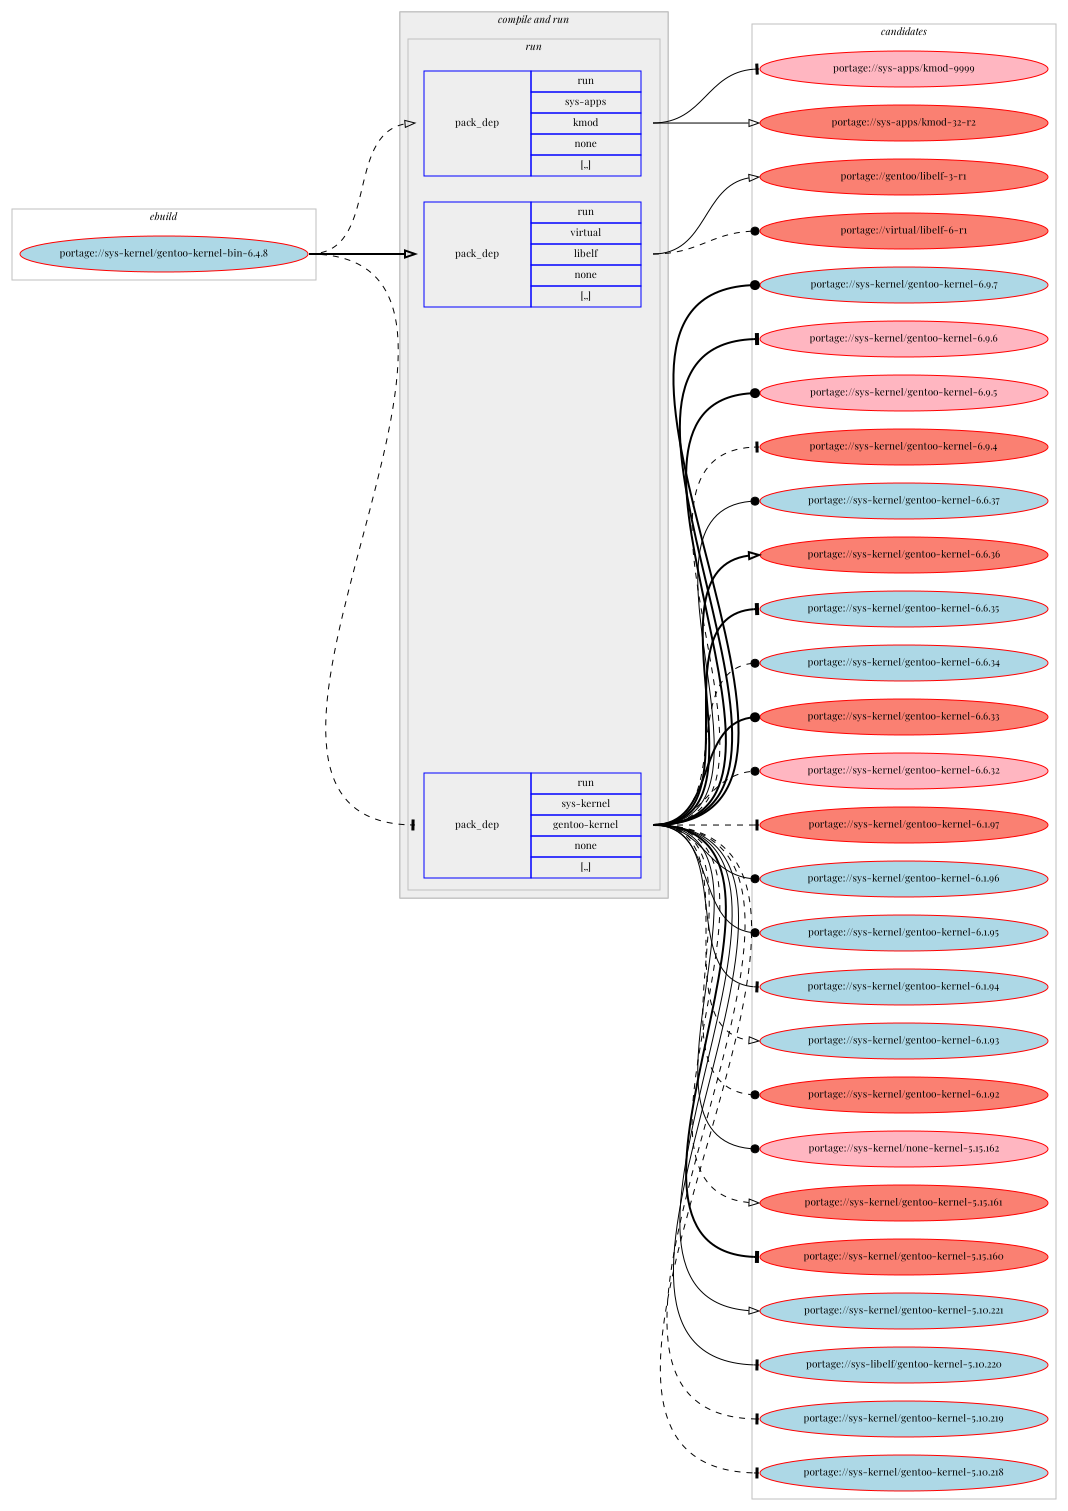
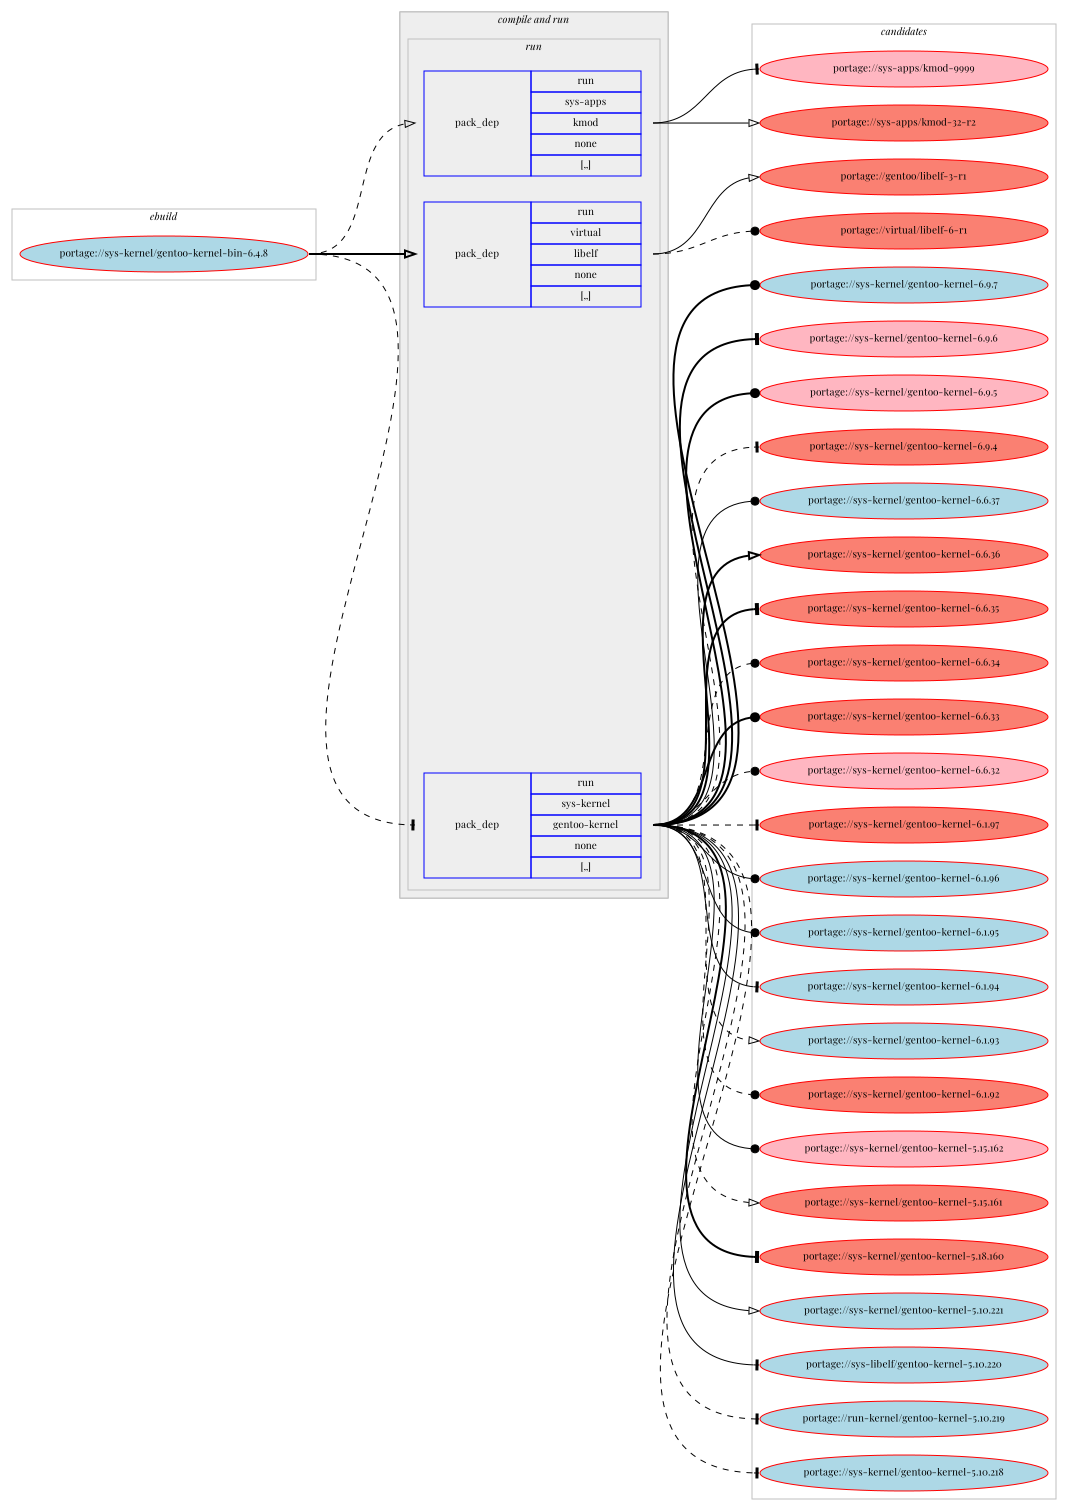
node "portage://sys-kernel/gentoo-kernel-6.6.35": fillcolor lightblue -> salmon
node "portage://sys-kernel/gentoo-kernel-6.6.34": fillcolor lightblue -> salmon
node "portage://sys-kernel/none-kernel-5.15.162": label "portage://sys-kernel/none-kernel-5.15.162" -> "portage://sys-kernel/gentoo-kernel-5.15.162"
node "portage://sys-kernel/gentoo-kernel-5.15.160": label "portage://sys-kernel/gentoo-kernel-5.15.160" -> "portage://sys-kernel/gentoo-kernel-5.18.160"
node "portage://sys-kernel/gentoo-kernel-5.10.219": label "portage://sys-kernel/gentoo-kernel-5.10.219" -> "portage://run-kernel/gentoo-kernel-5.10.219"
